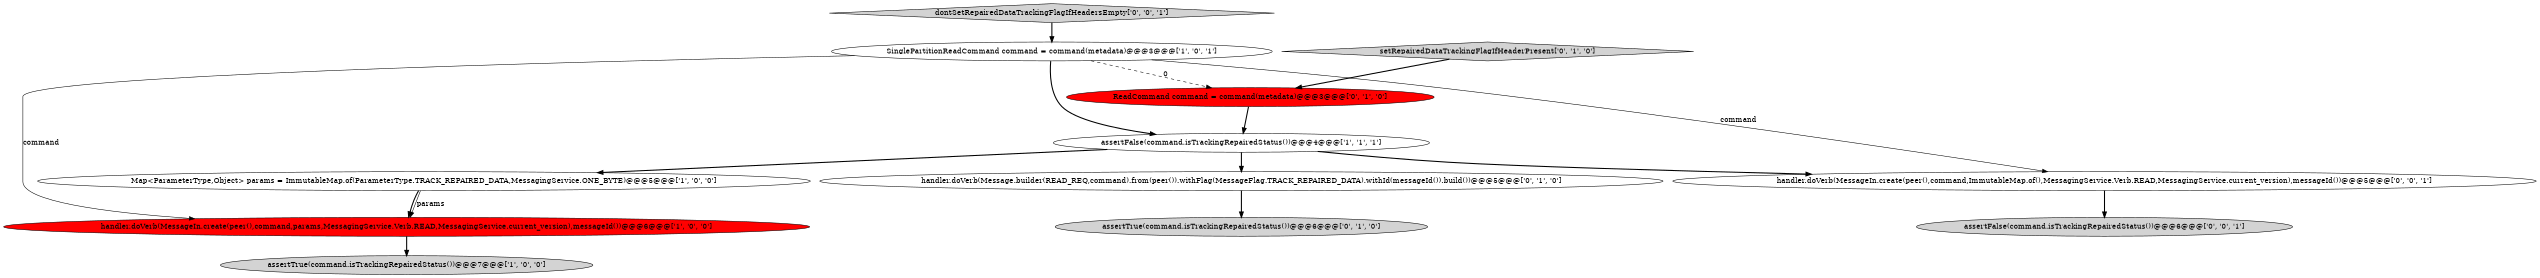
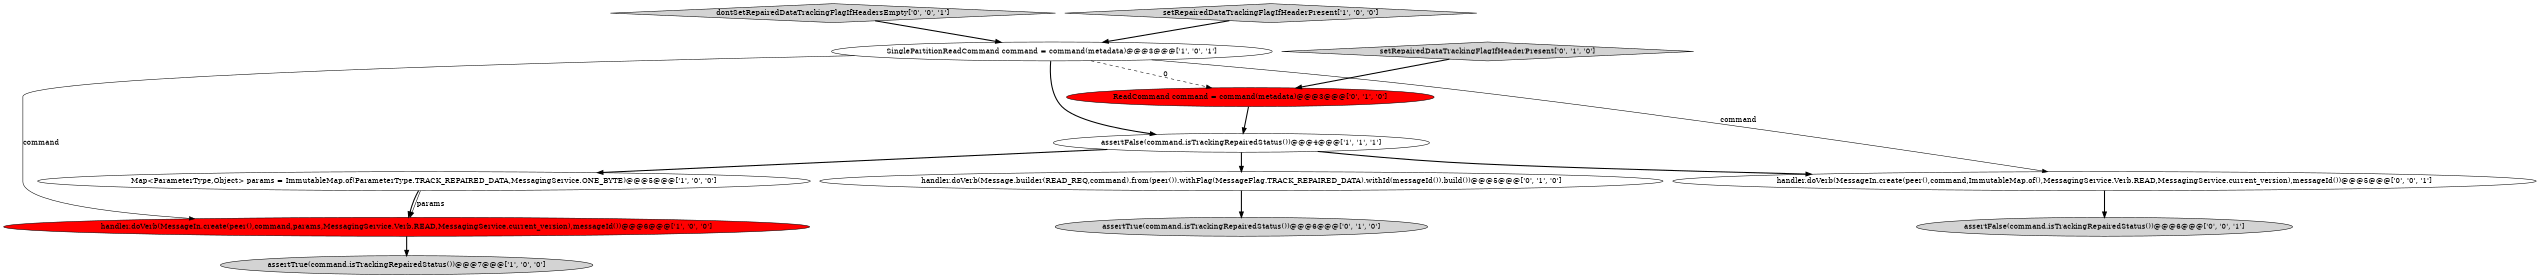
node "setRepairedDataTrackingFlagIfHeaderPresent['1', '0', '0']": added
